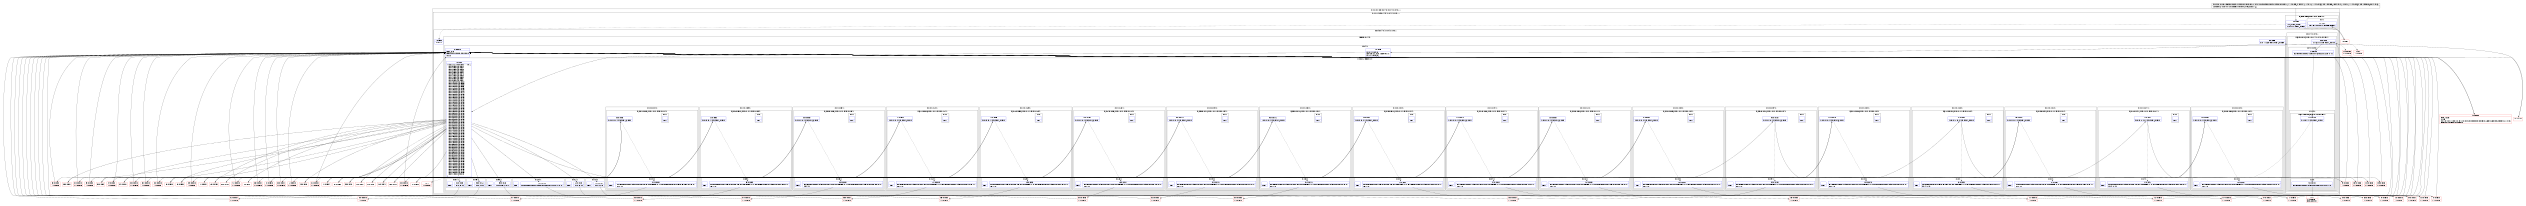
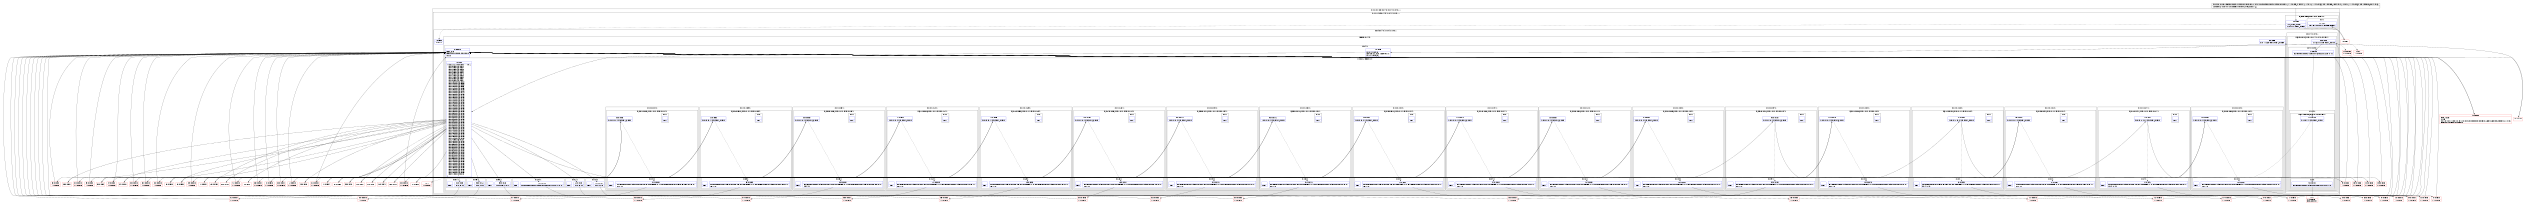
node "7: 0x0020": text "case 47: goto L_0x0149;" -> "zzd 47: goto L_0x0149;"
